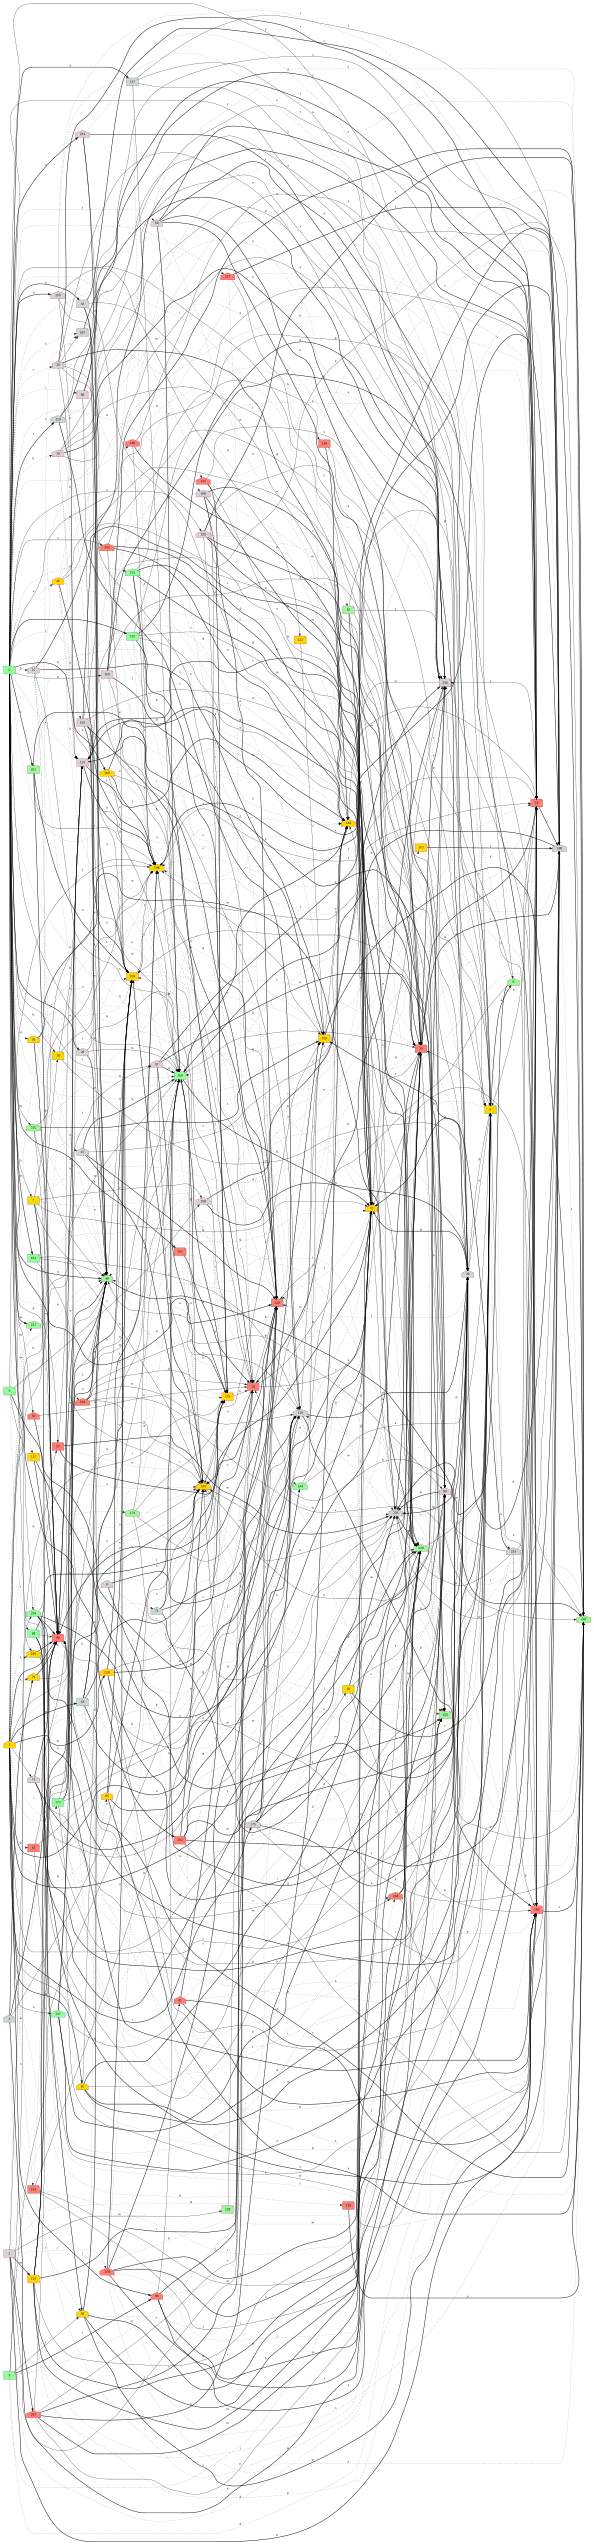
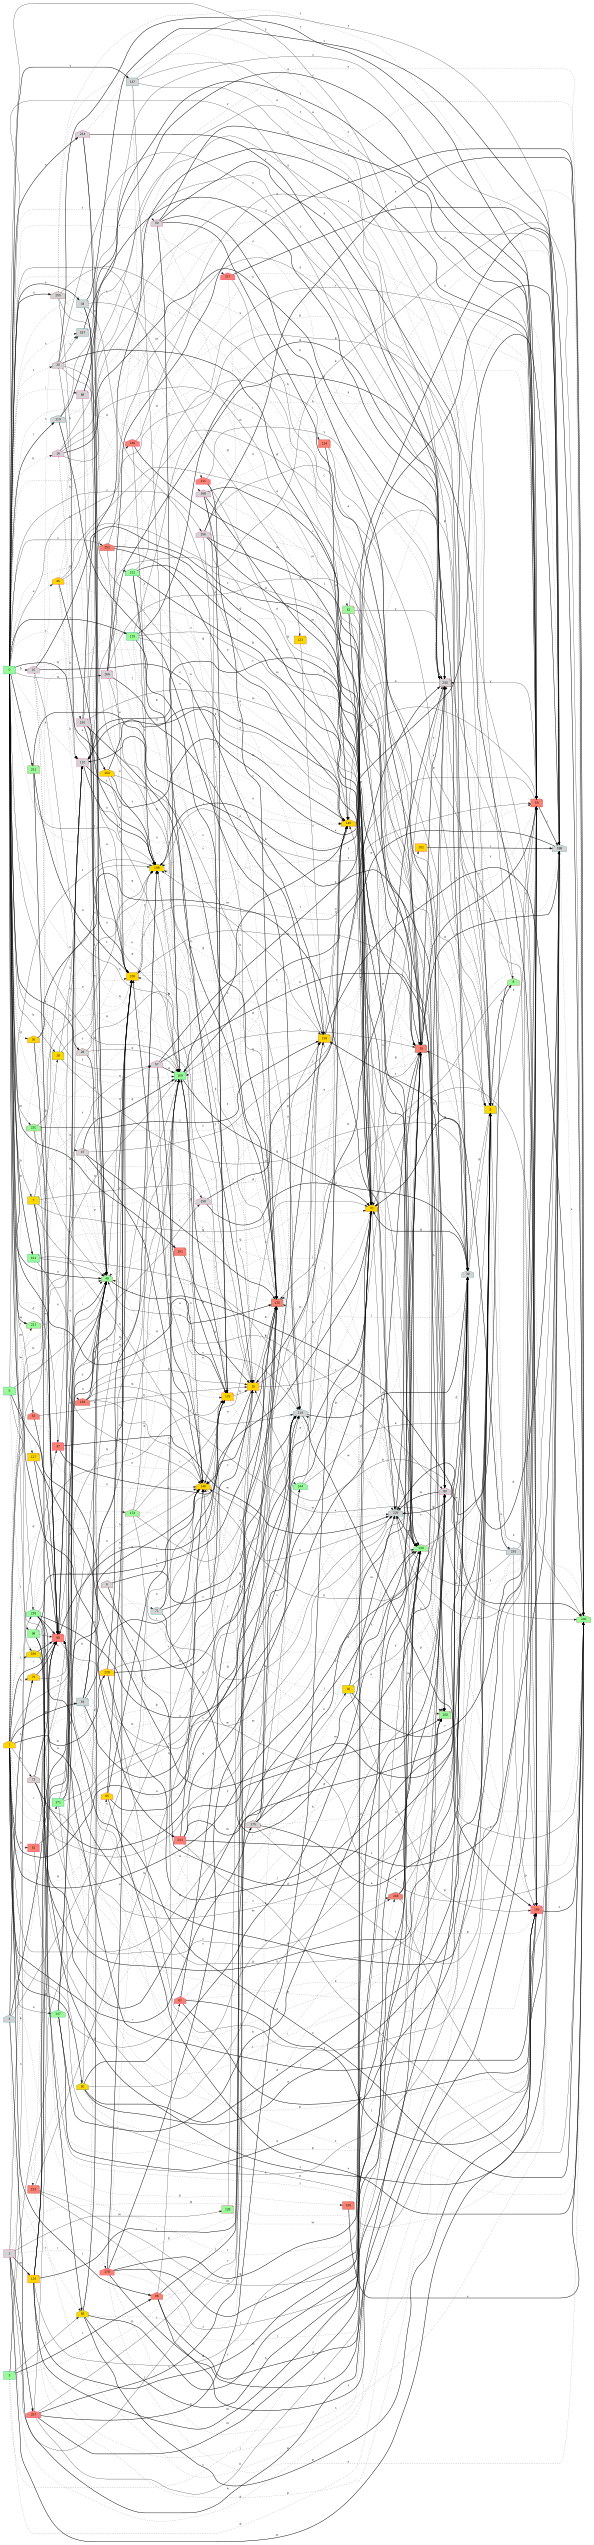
node "19": fillcolor salmon -> gold
